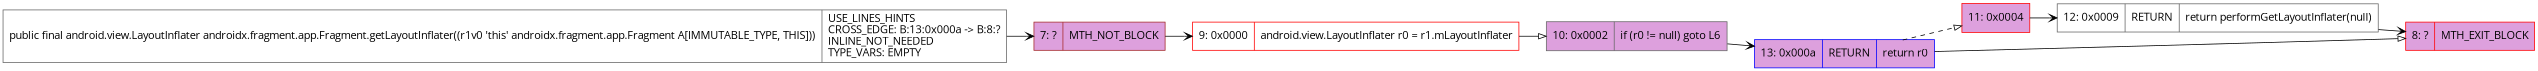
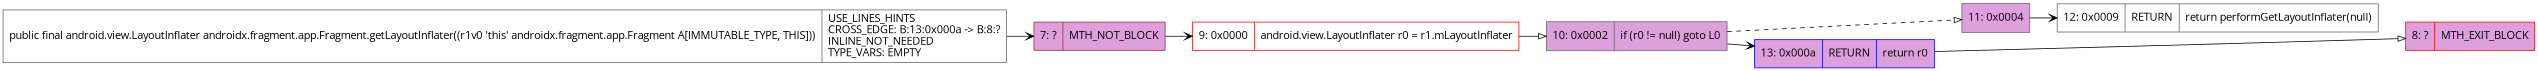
node "11: 0x0004": color red -> gray40
edge "12: 0x0009" -> "8: ?": removed
edge "13: 0x000a" -> "11: 0x0004": now "10: 0x0002" -> "11: 0x0004"
node "10: 0x0002": text "if (r0 != null) goto L6" -> "if (r0 != null) goto L0"
